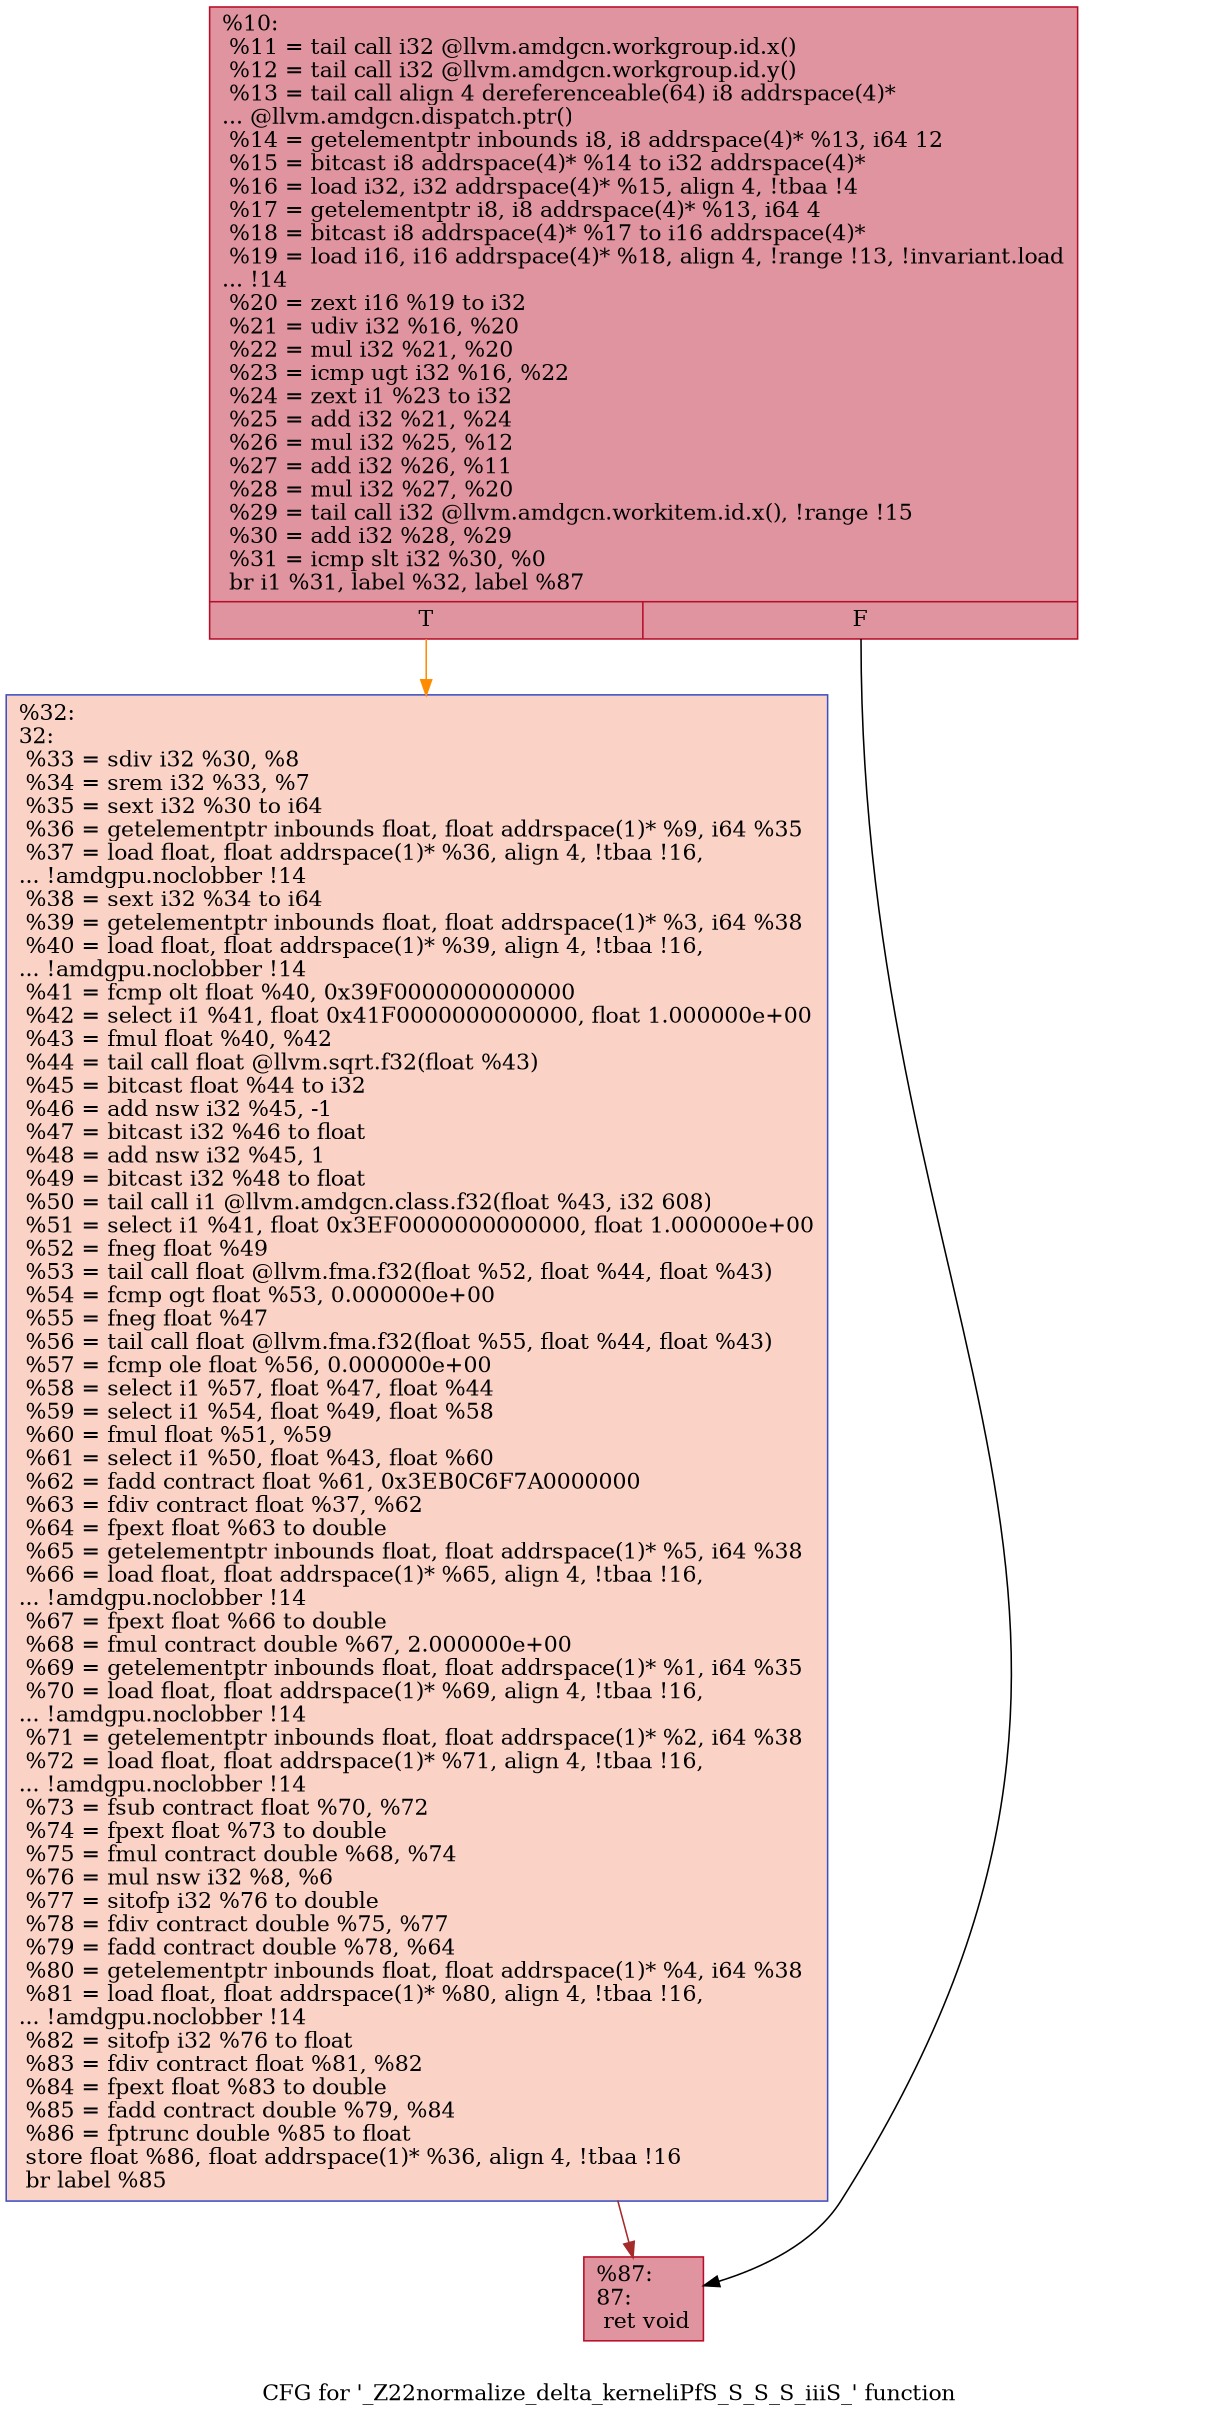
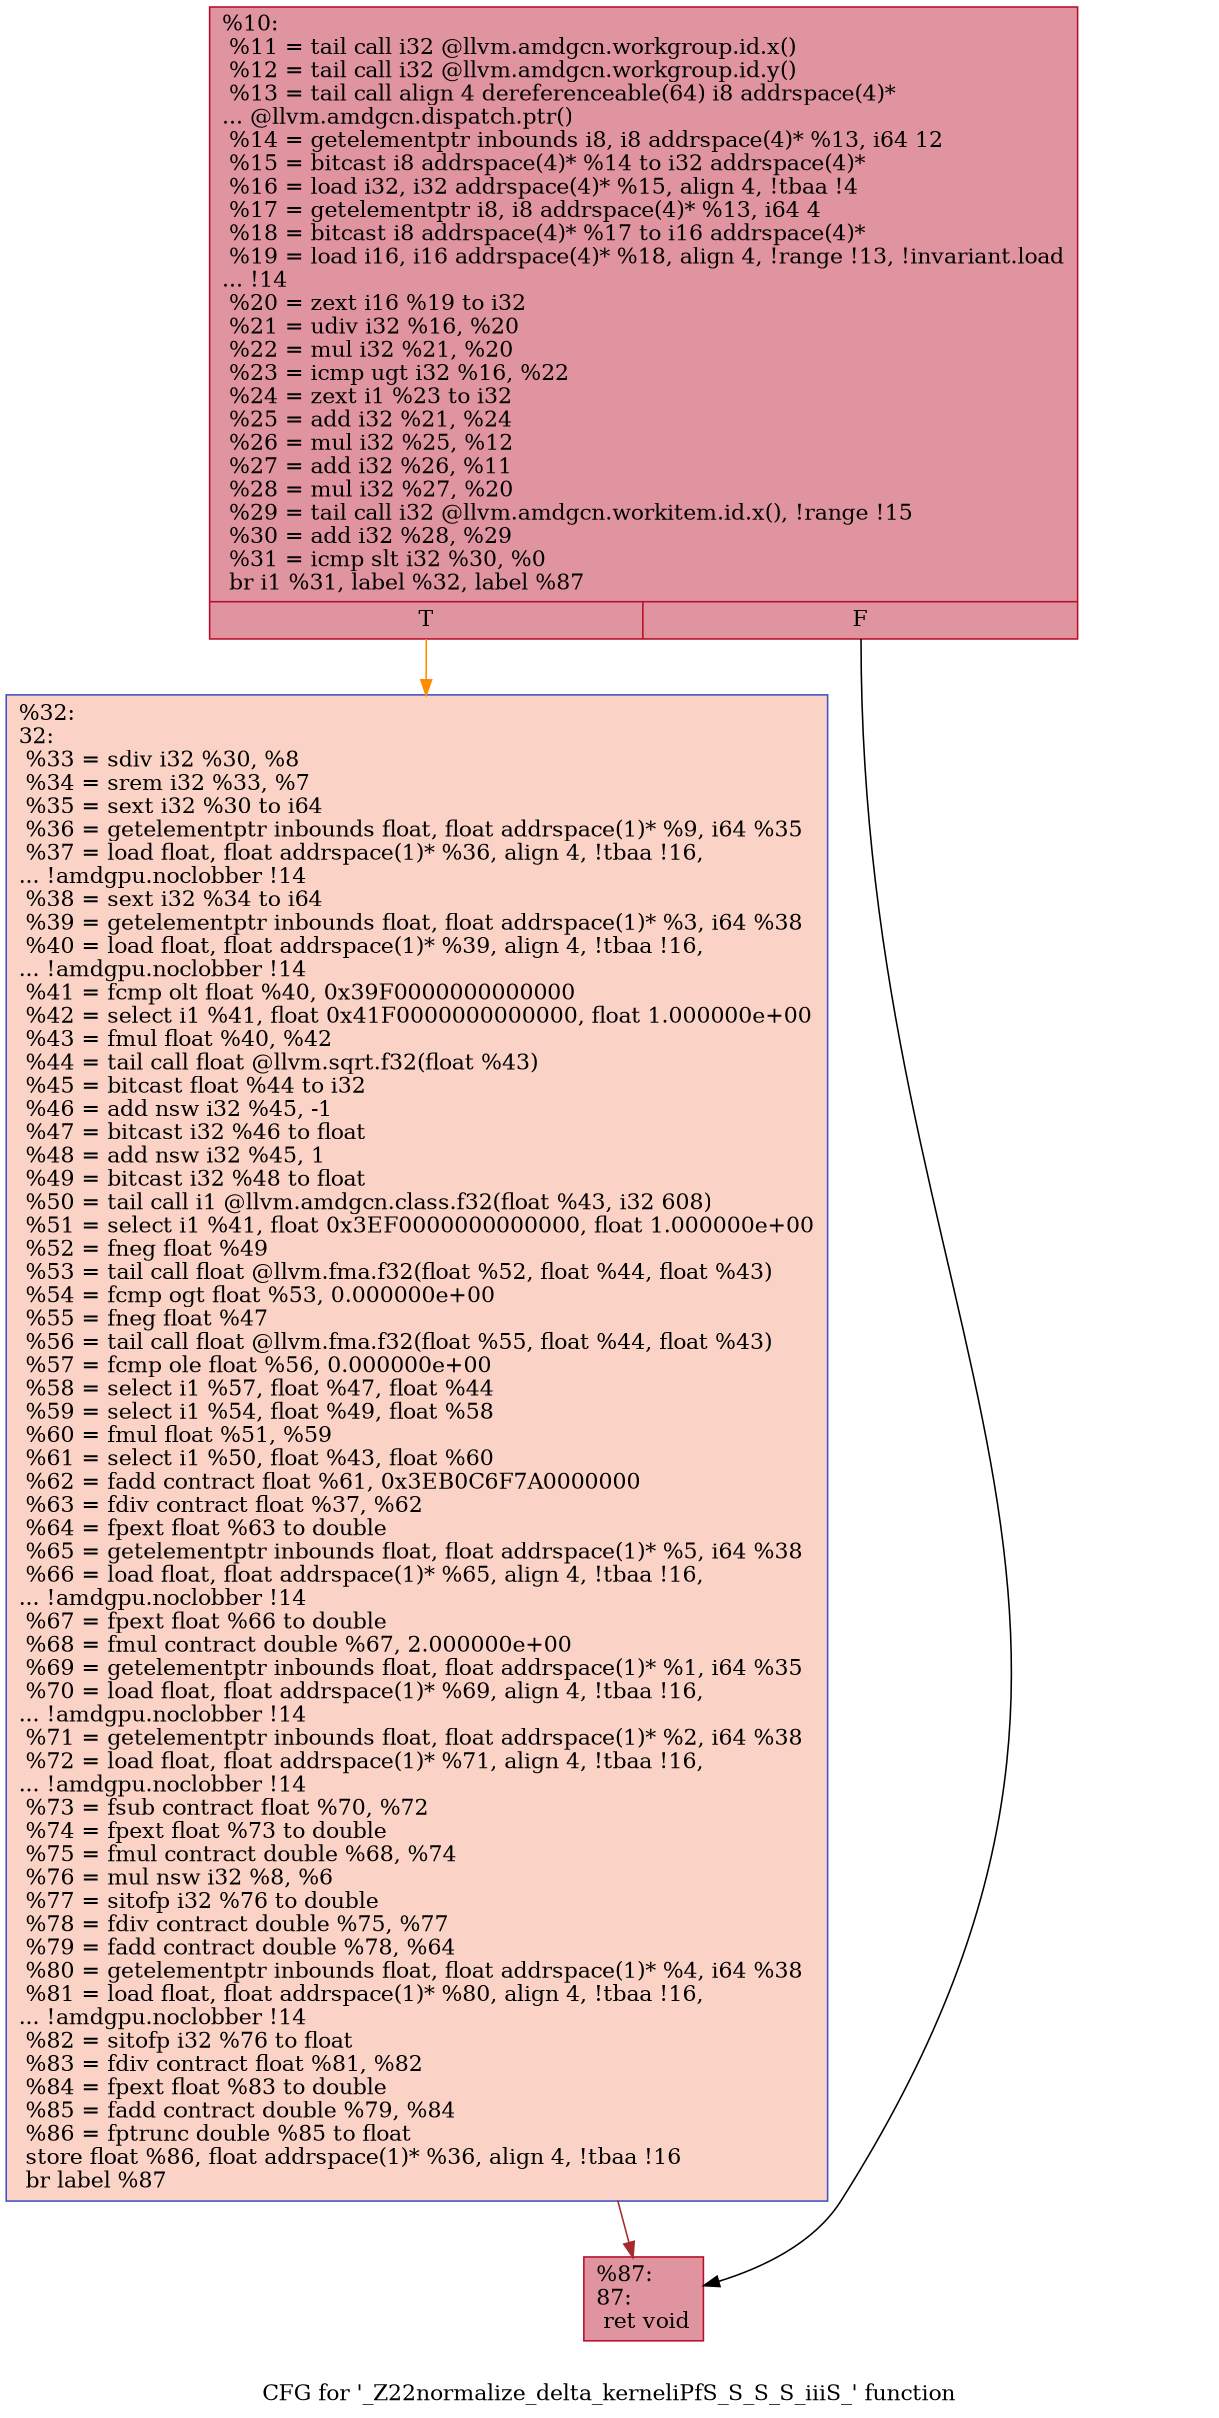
node "%32:": text "br label %85" -> "br label %87"
